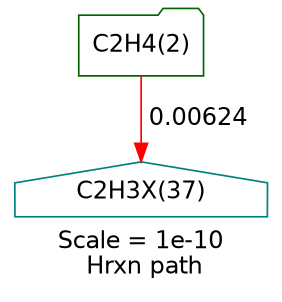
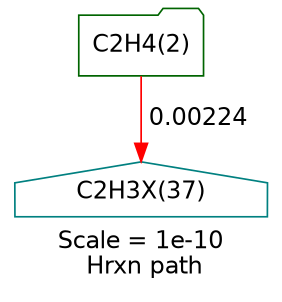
edge "C2H4(2)" -> "C2H3X(37)": label " 0.00624" -> " 0.00224"
